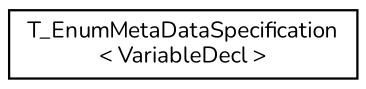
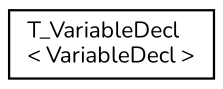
node "T_EnumMetaDataSpecification < VariableDecl >": label "T_EnumMetaDataSpecification < VariableDecl >" -> "T_VariableDecl < VariableDecl >"
